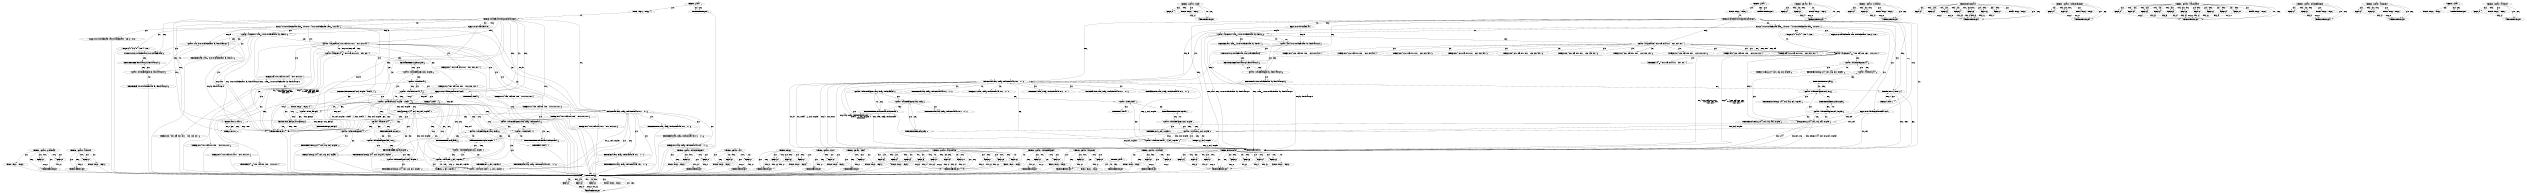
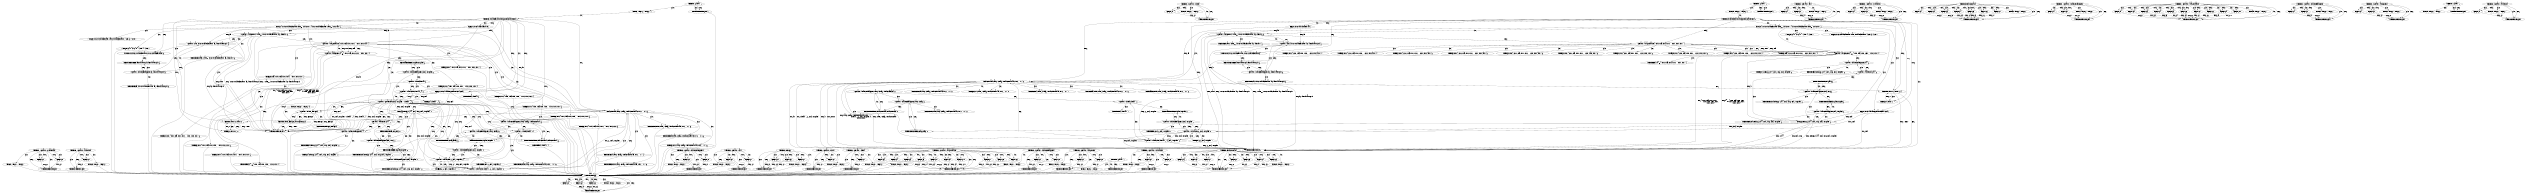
node "(CONTROL_STRUCTURE,IF,if (cmd->msg_len > sizeof(b) - 4))": removed
edge "(LITERAL,4,sizeof(b) - 4)" -> "(<operator>.subtraction,sizeof(b) - 4)": reversed
edge "(<operator>.greaterThan,cmd->msg_len > sizeof(b) - 4)" -> "(RETURN,return -EINVAL;,return -EINVAL;)": removed, label "CDG:"
edge "(<operator>.minus,-EINVAL)" -> "(IDENTIFIER,EINVAL,-EINVAL)": added, label "AST:"
